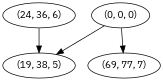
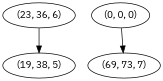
node "(24, 36, 6)": label "(24, 36, 6)" -> "(23, 36, 6)"
edge "(0, 0, 0)" -> "(19, 38, 5)": removed
node "(69, 77, 7)": label "(69, 77, 7)" -> "(69, 73, 7)"
